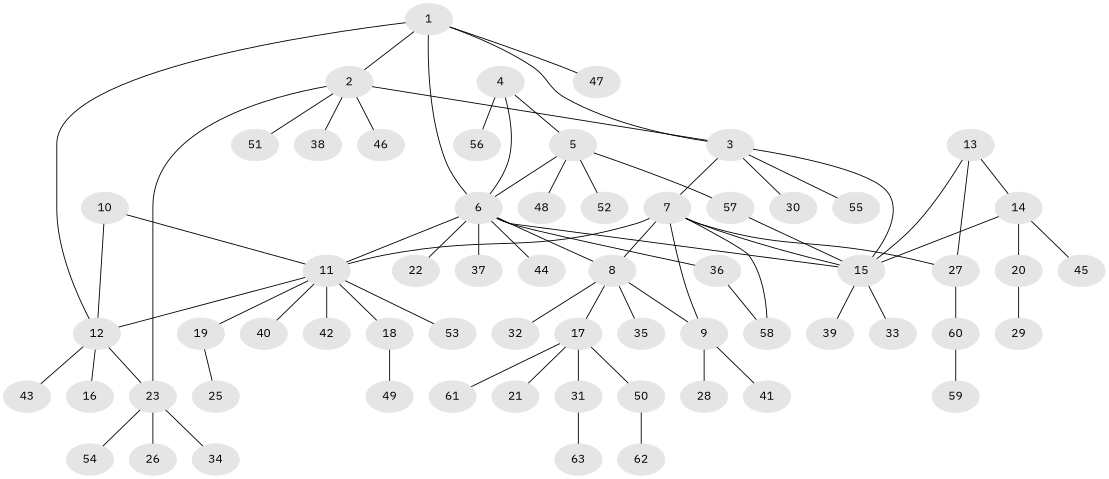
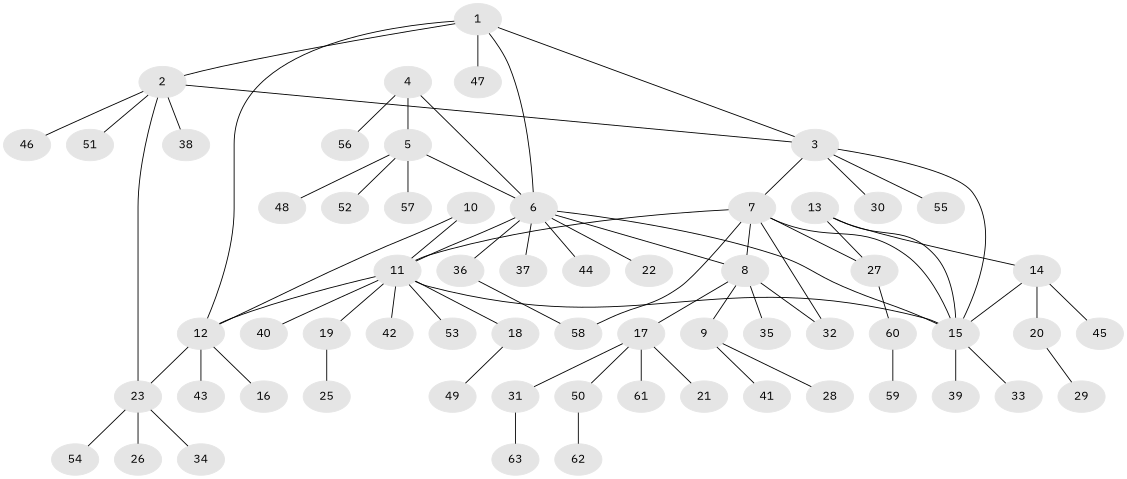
edge "57" -- "15": now "11" -- "15"
edge "7" -- "9": now "7" -- "32"
